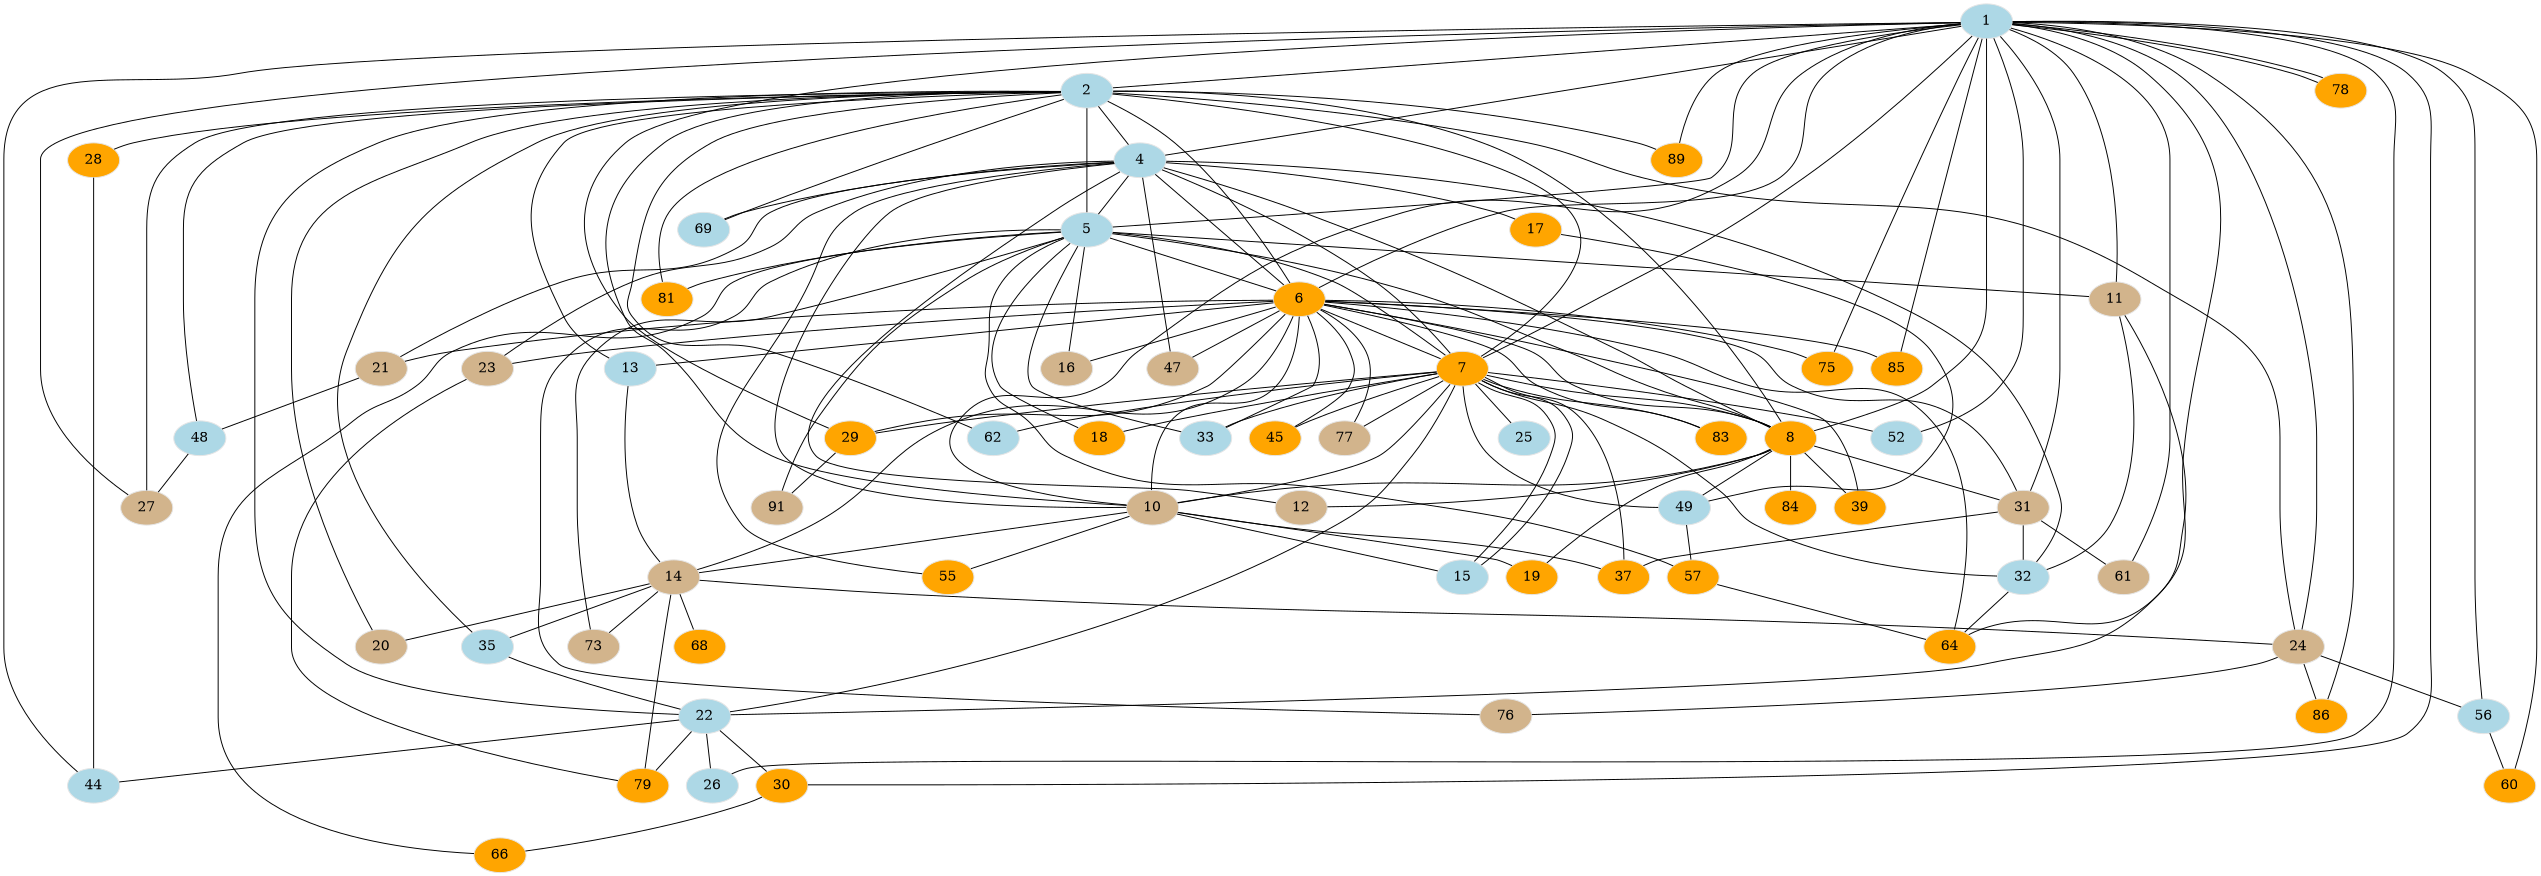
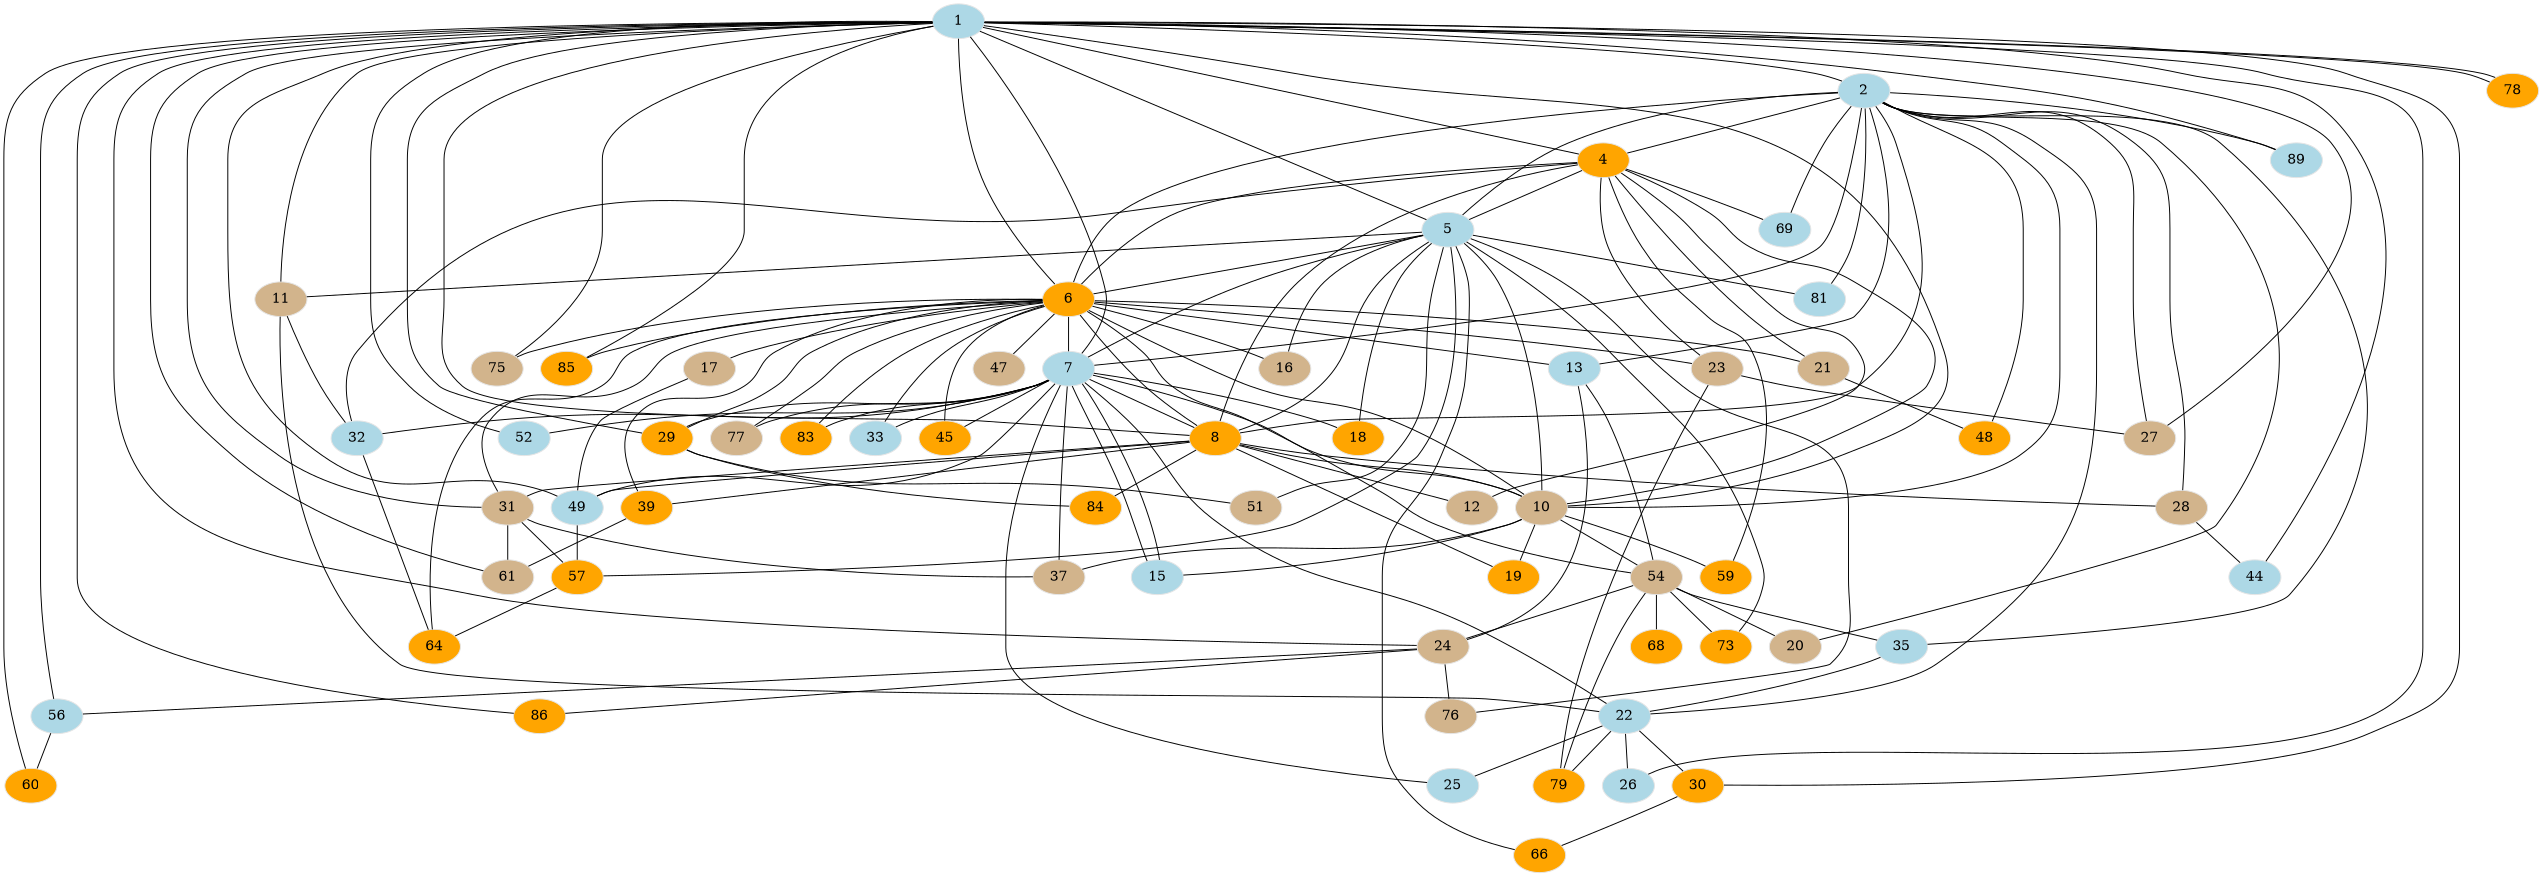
node "28": fillcolor orange -> tan
node "4": fillcolor lightblue -> orange
node "89": fillcolor orange -> lightblue
edge "4" -- "17": now "6" -- "17"
edge "2" -- "24": now "13" -- "24"
node "17": fillcolor orange -> tan
edge "4" -- "7": removed
edge "4" -- "47": removed
node "81": fillcolor orange -> lightblue
edge "1" -- "64": now "1" -- "49"
node "7": fillcolor orange -> lightblue
node "75": fillcolor orange -> tan
edge "5" -- "33": now "5" -- "10"
node "48": fillcolor lightblue -> orange
node "62": removed
edge "48" -- "27": now "23" -- "27"
edge "8" -- "28": added
edge "29" -- "84": added
node "91": label "91" -> "51"
edge "31" -- "32": now "31" -- "57"
edge "39" -- "61": added
node "14": label "14" -> "54"
node "55": label "55" -> "59"
node "37": fillcolor orange -> tan
node "73": fillcolor tan -> orange
edge "22" -- "44": now "22" -- "25"
